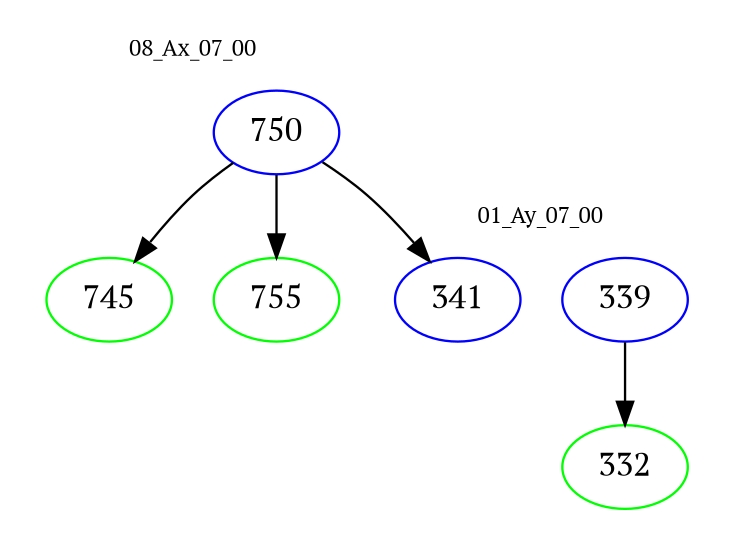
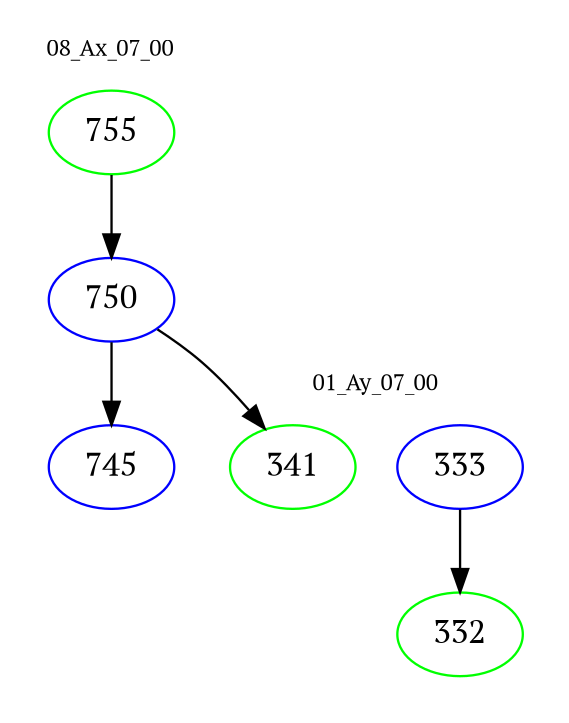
edge "750" -> "755": reversed
node "745": color green -> blue
node "341": color blue -> green
node "339": label "339" -> "333"
